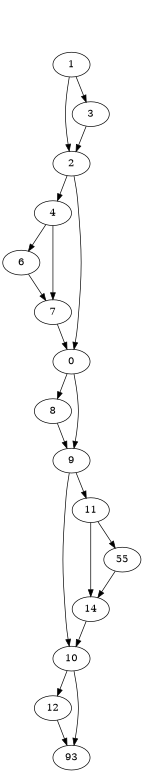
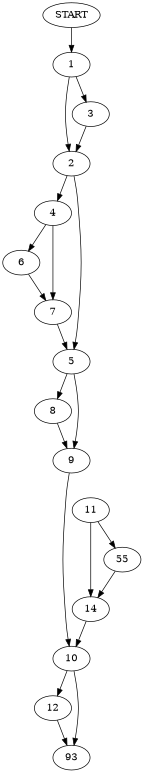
node "START": added
node "0": label "0" -> "5"
edge "9" -> "11": removed
